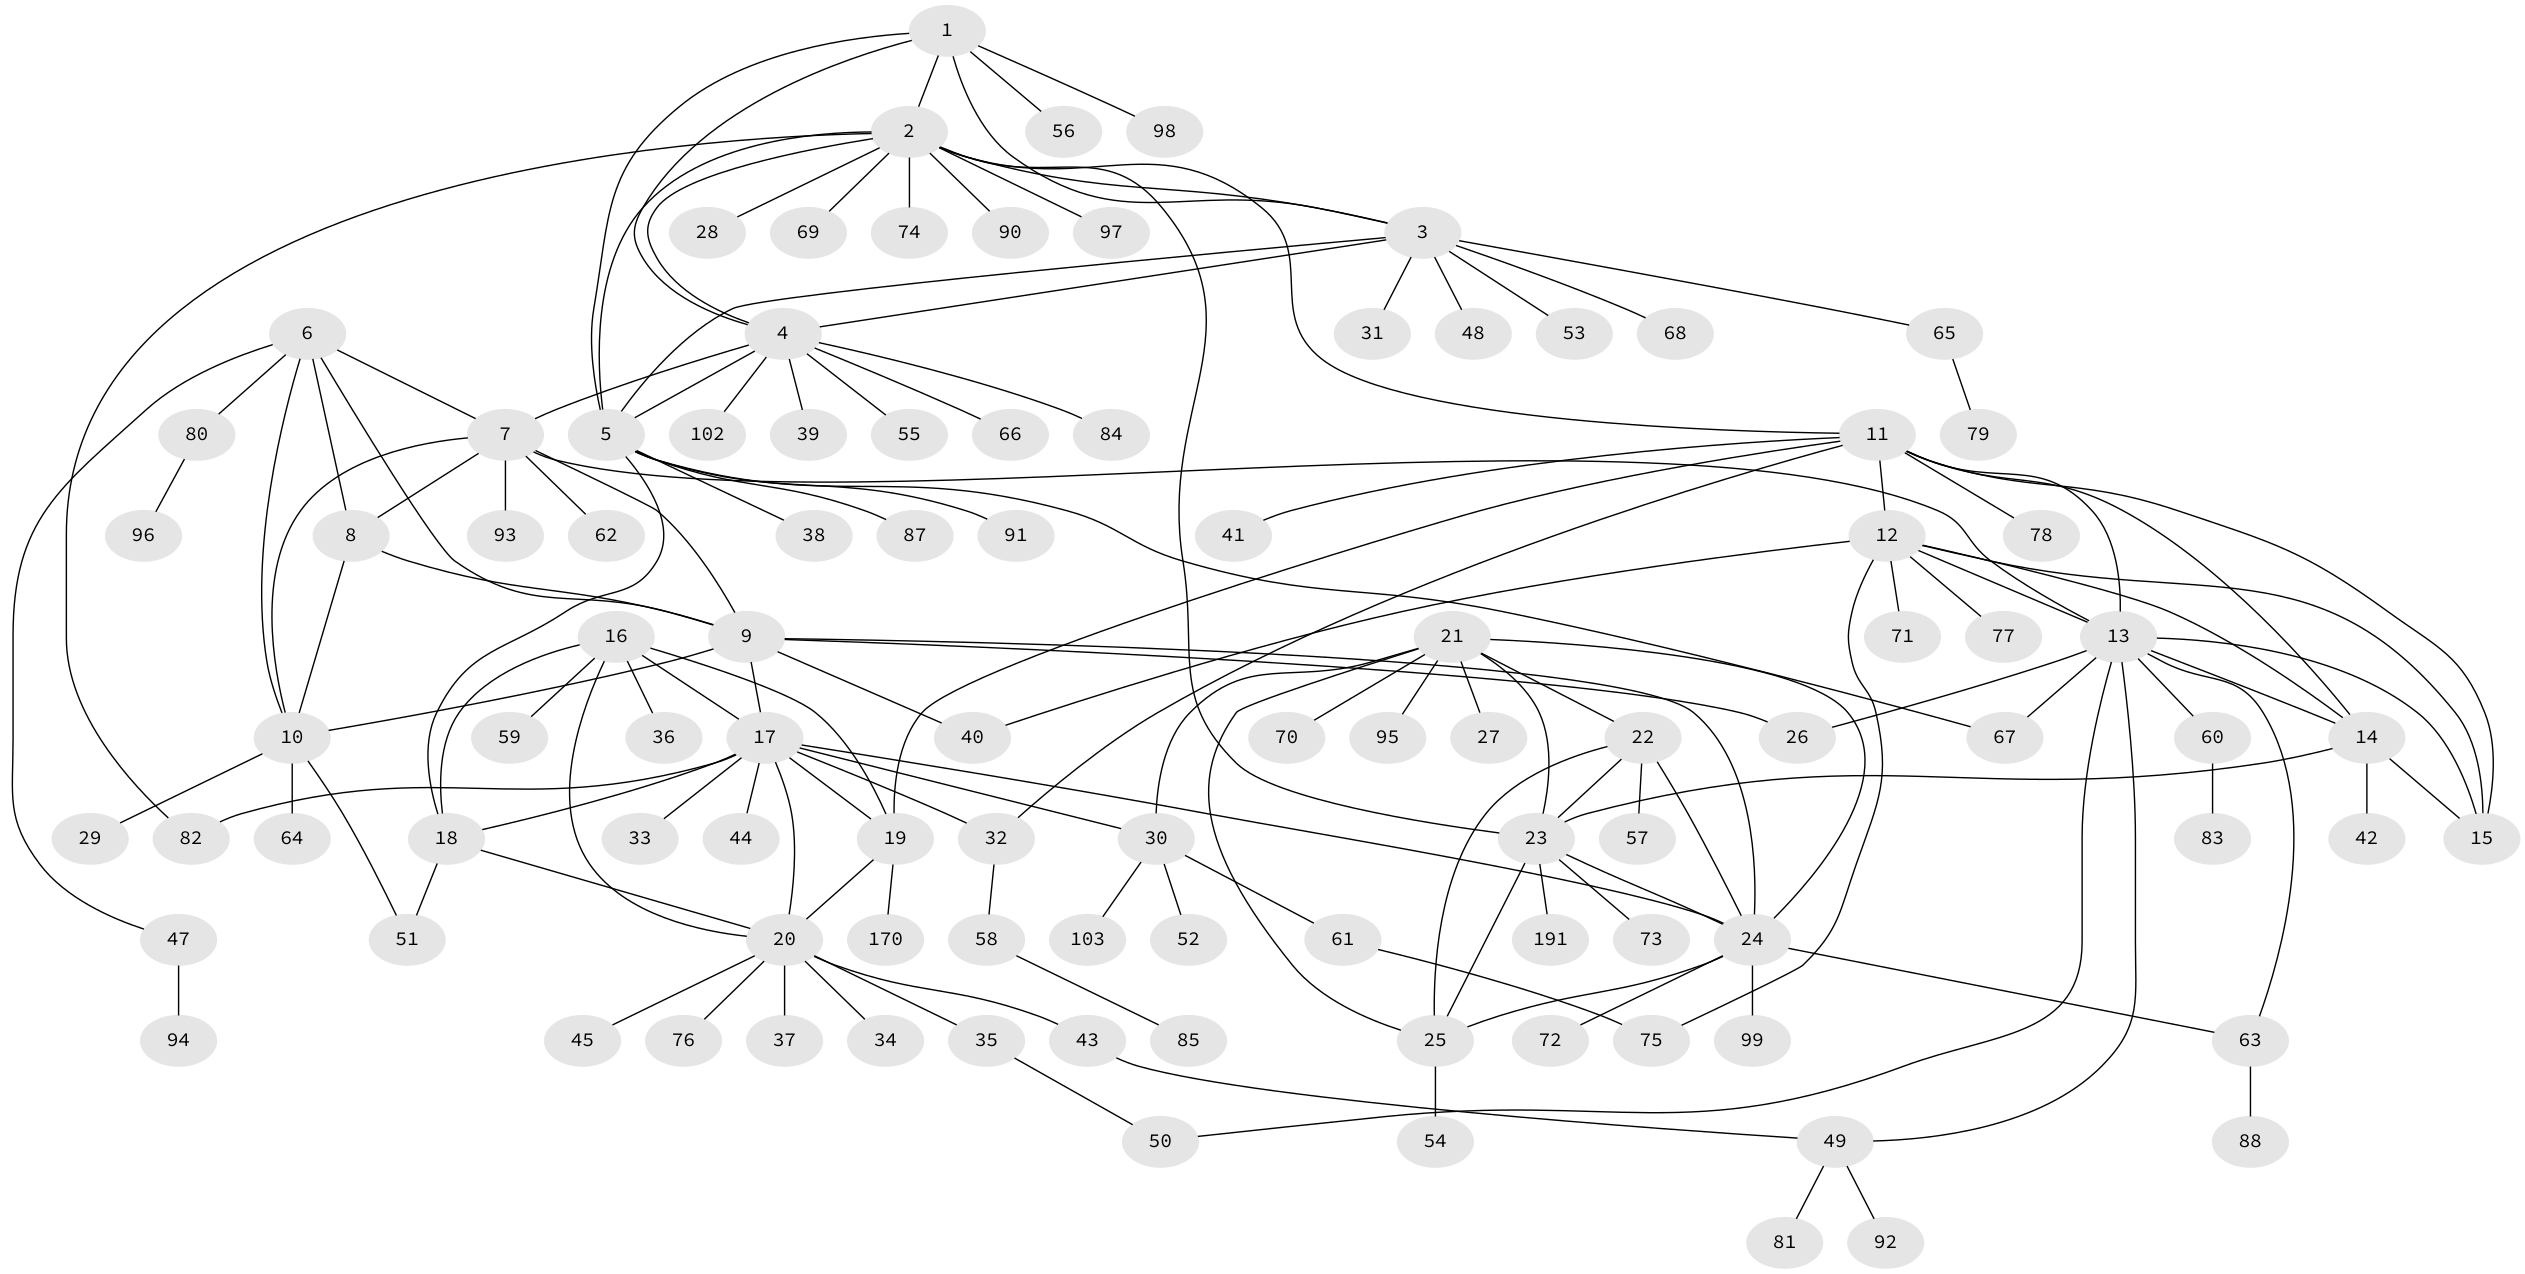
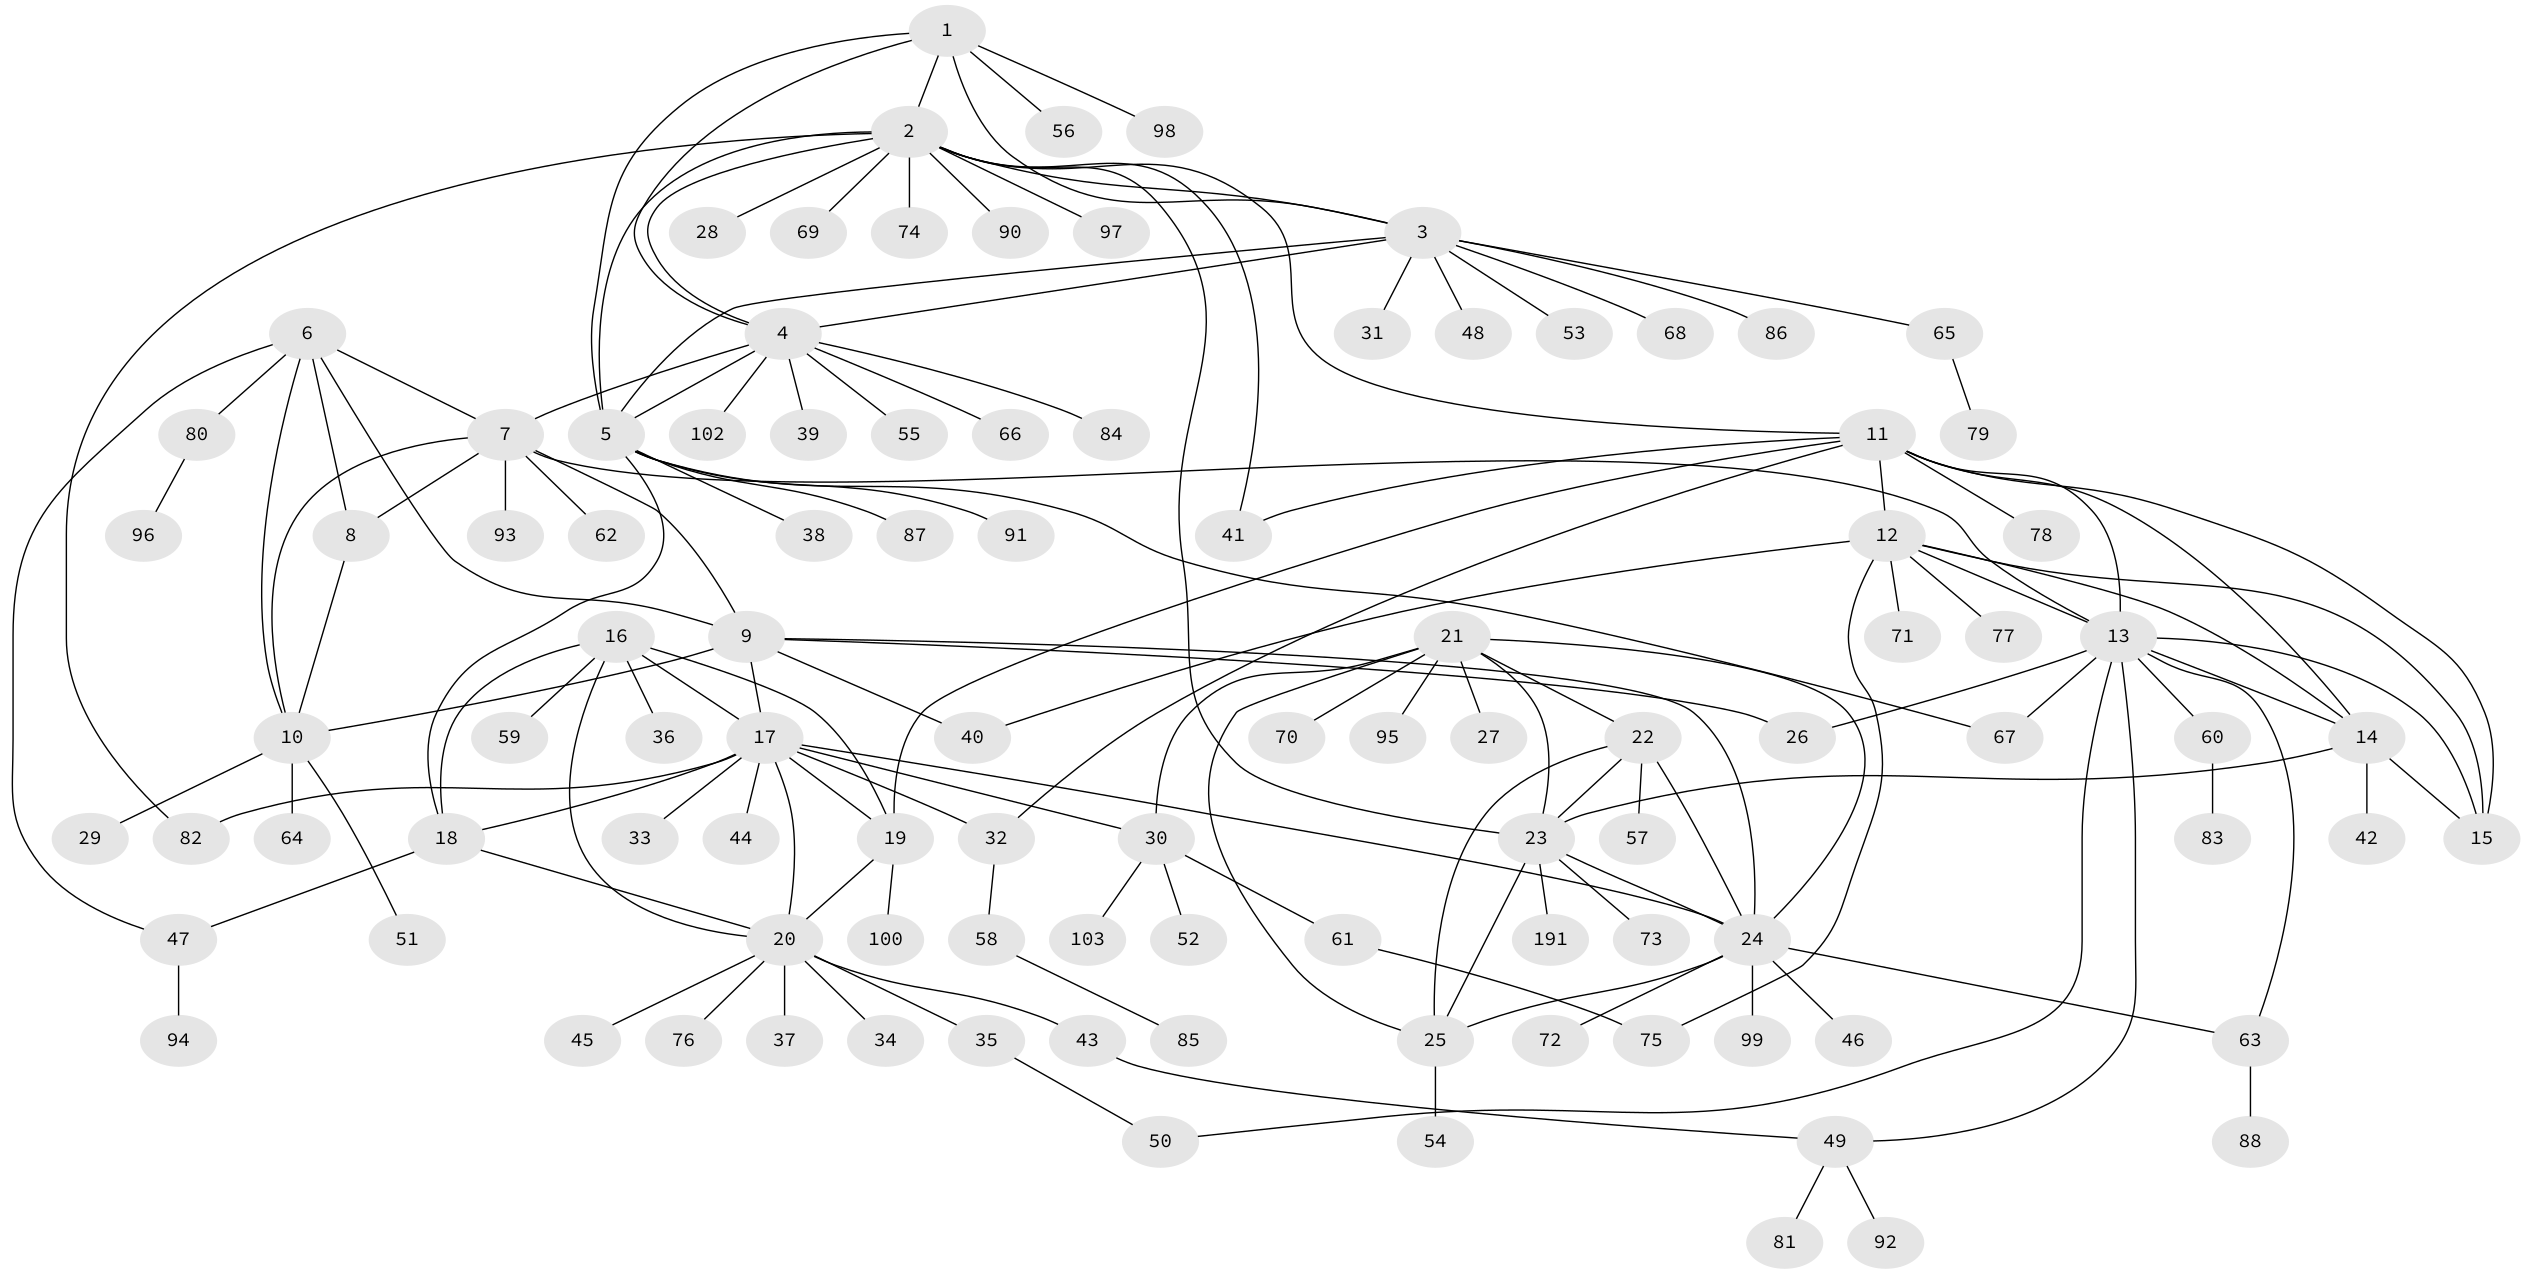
edge "2" -- "41": added
node "86": added
edge "8" -- "9": removed
edge "18" -- "51": now "18" -- "47"
node "170": label "170" -> "100"
node "46": added
